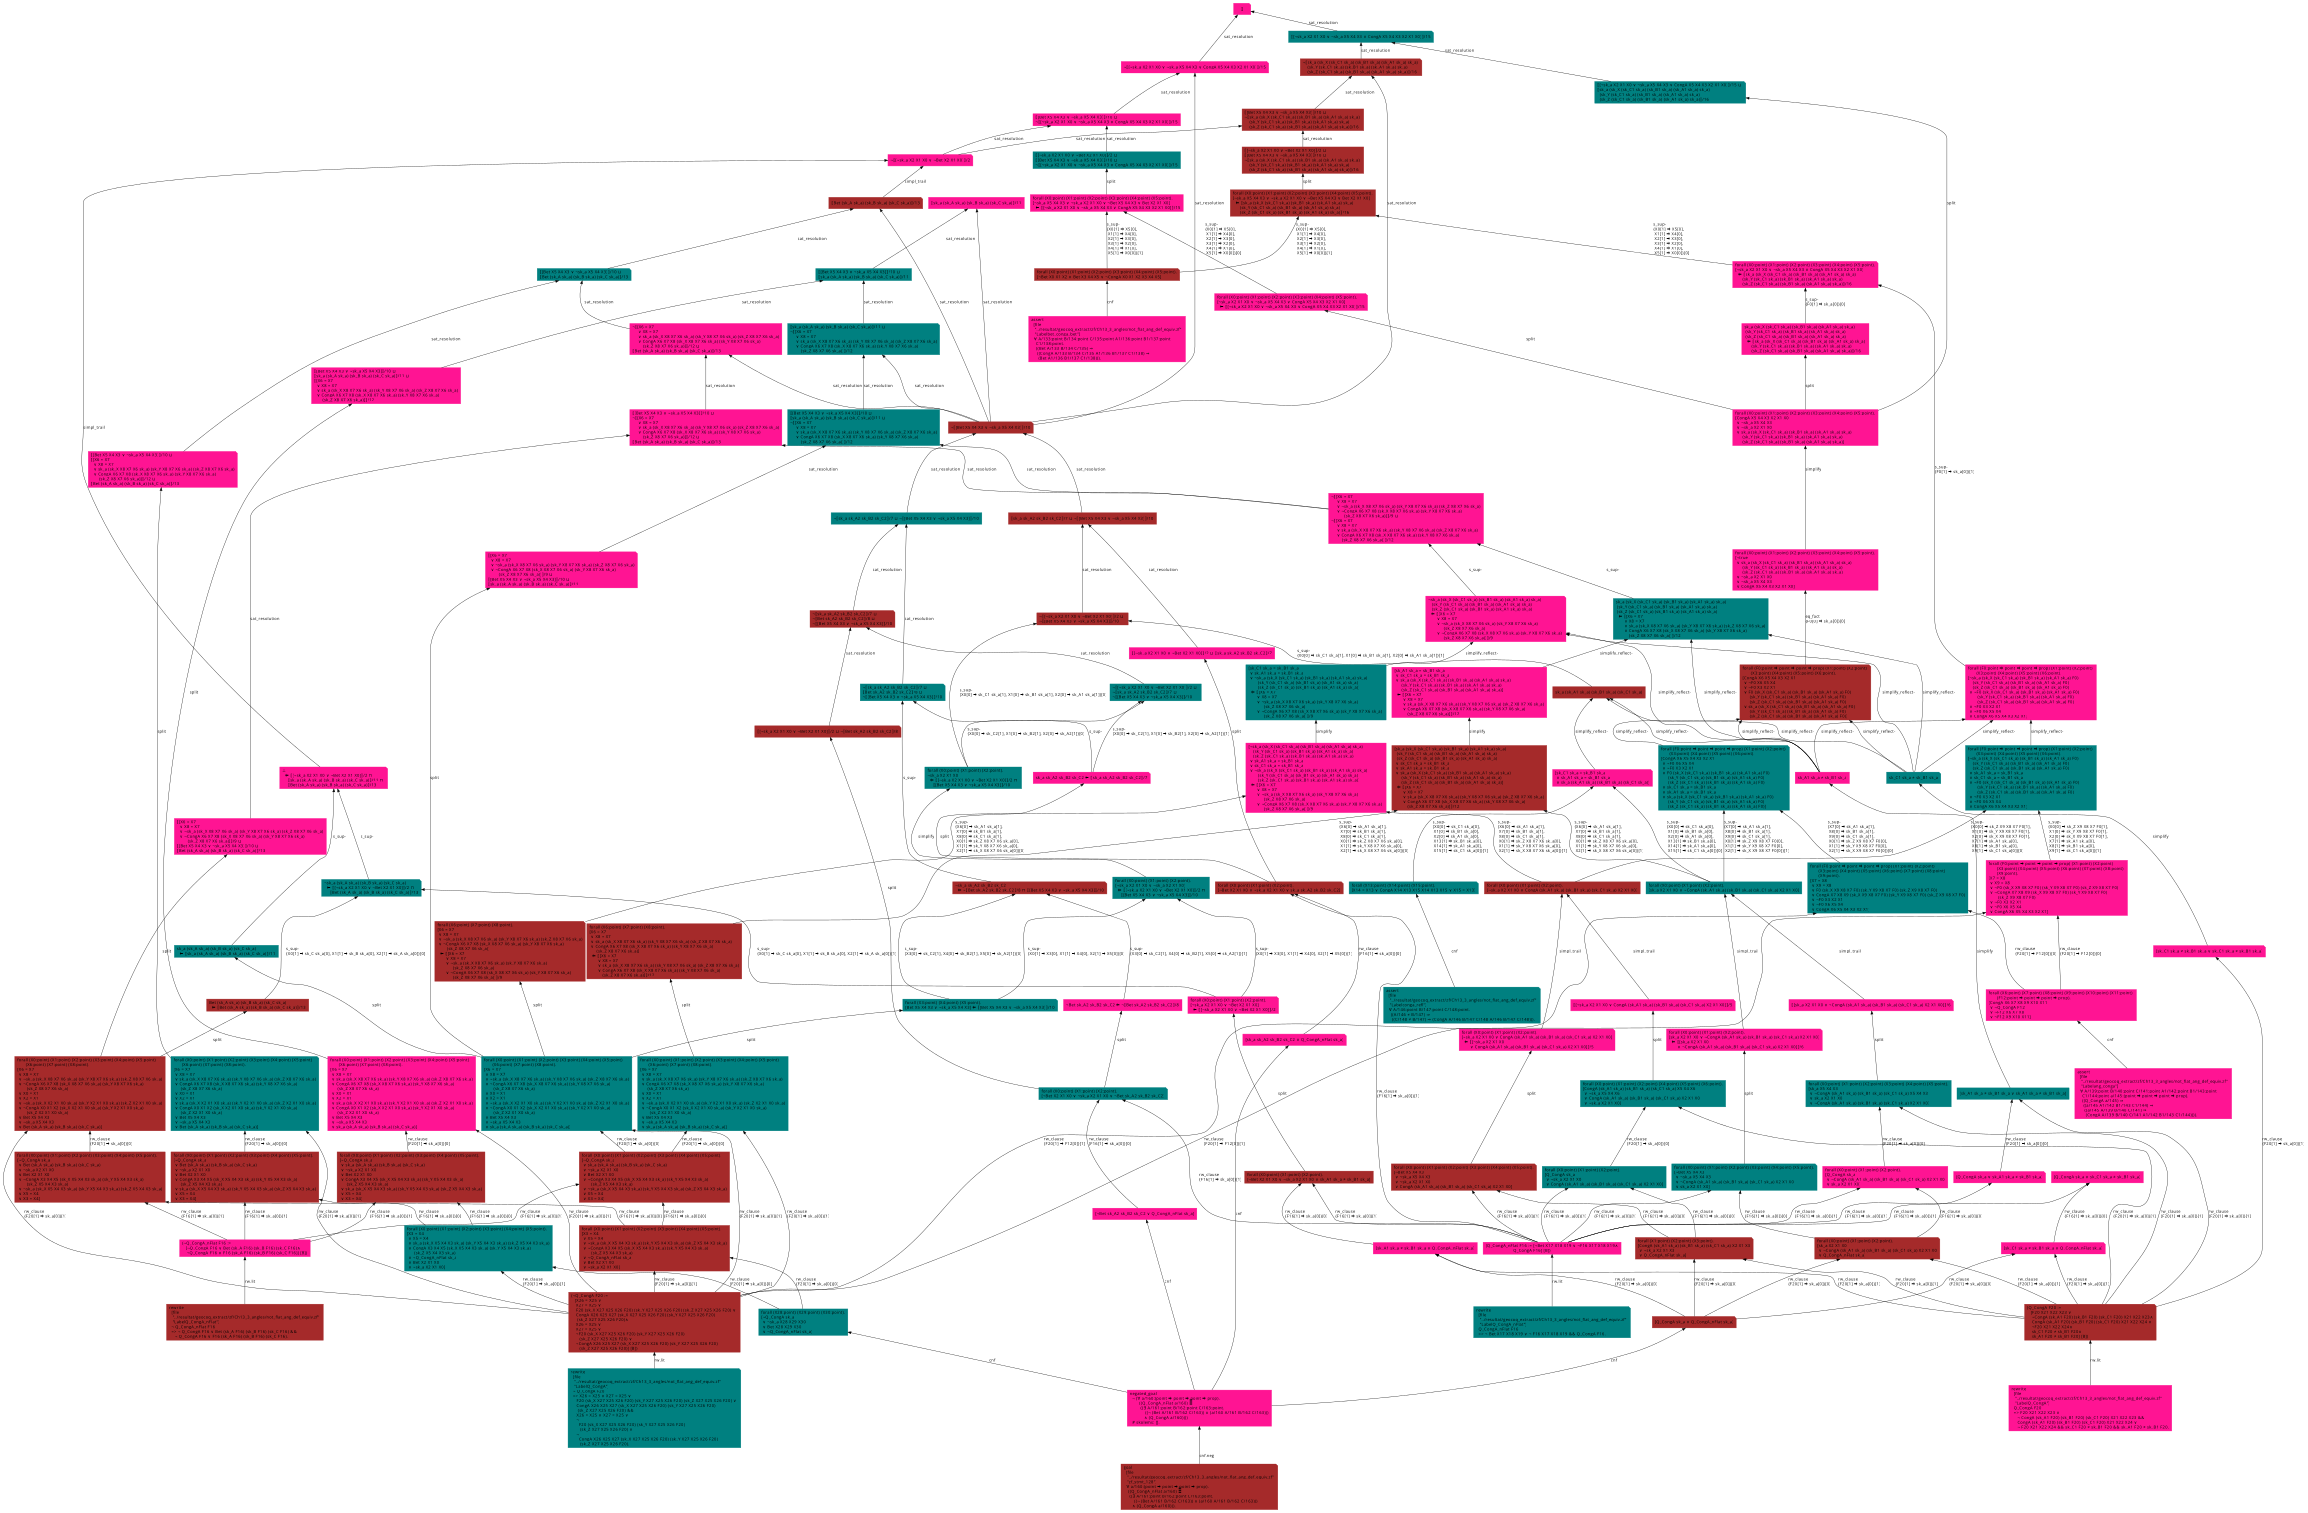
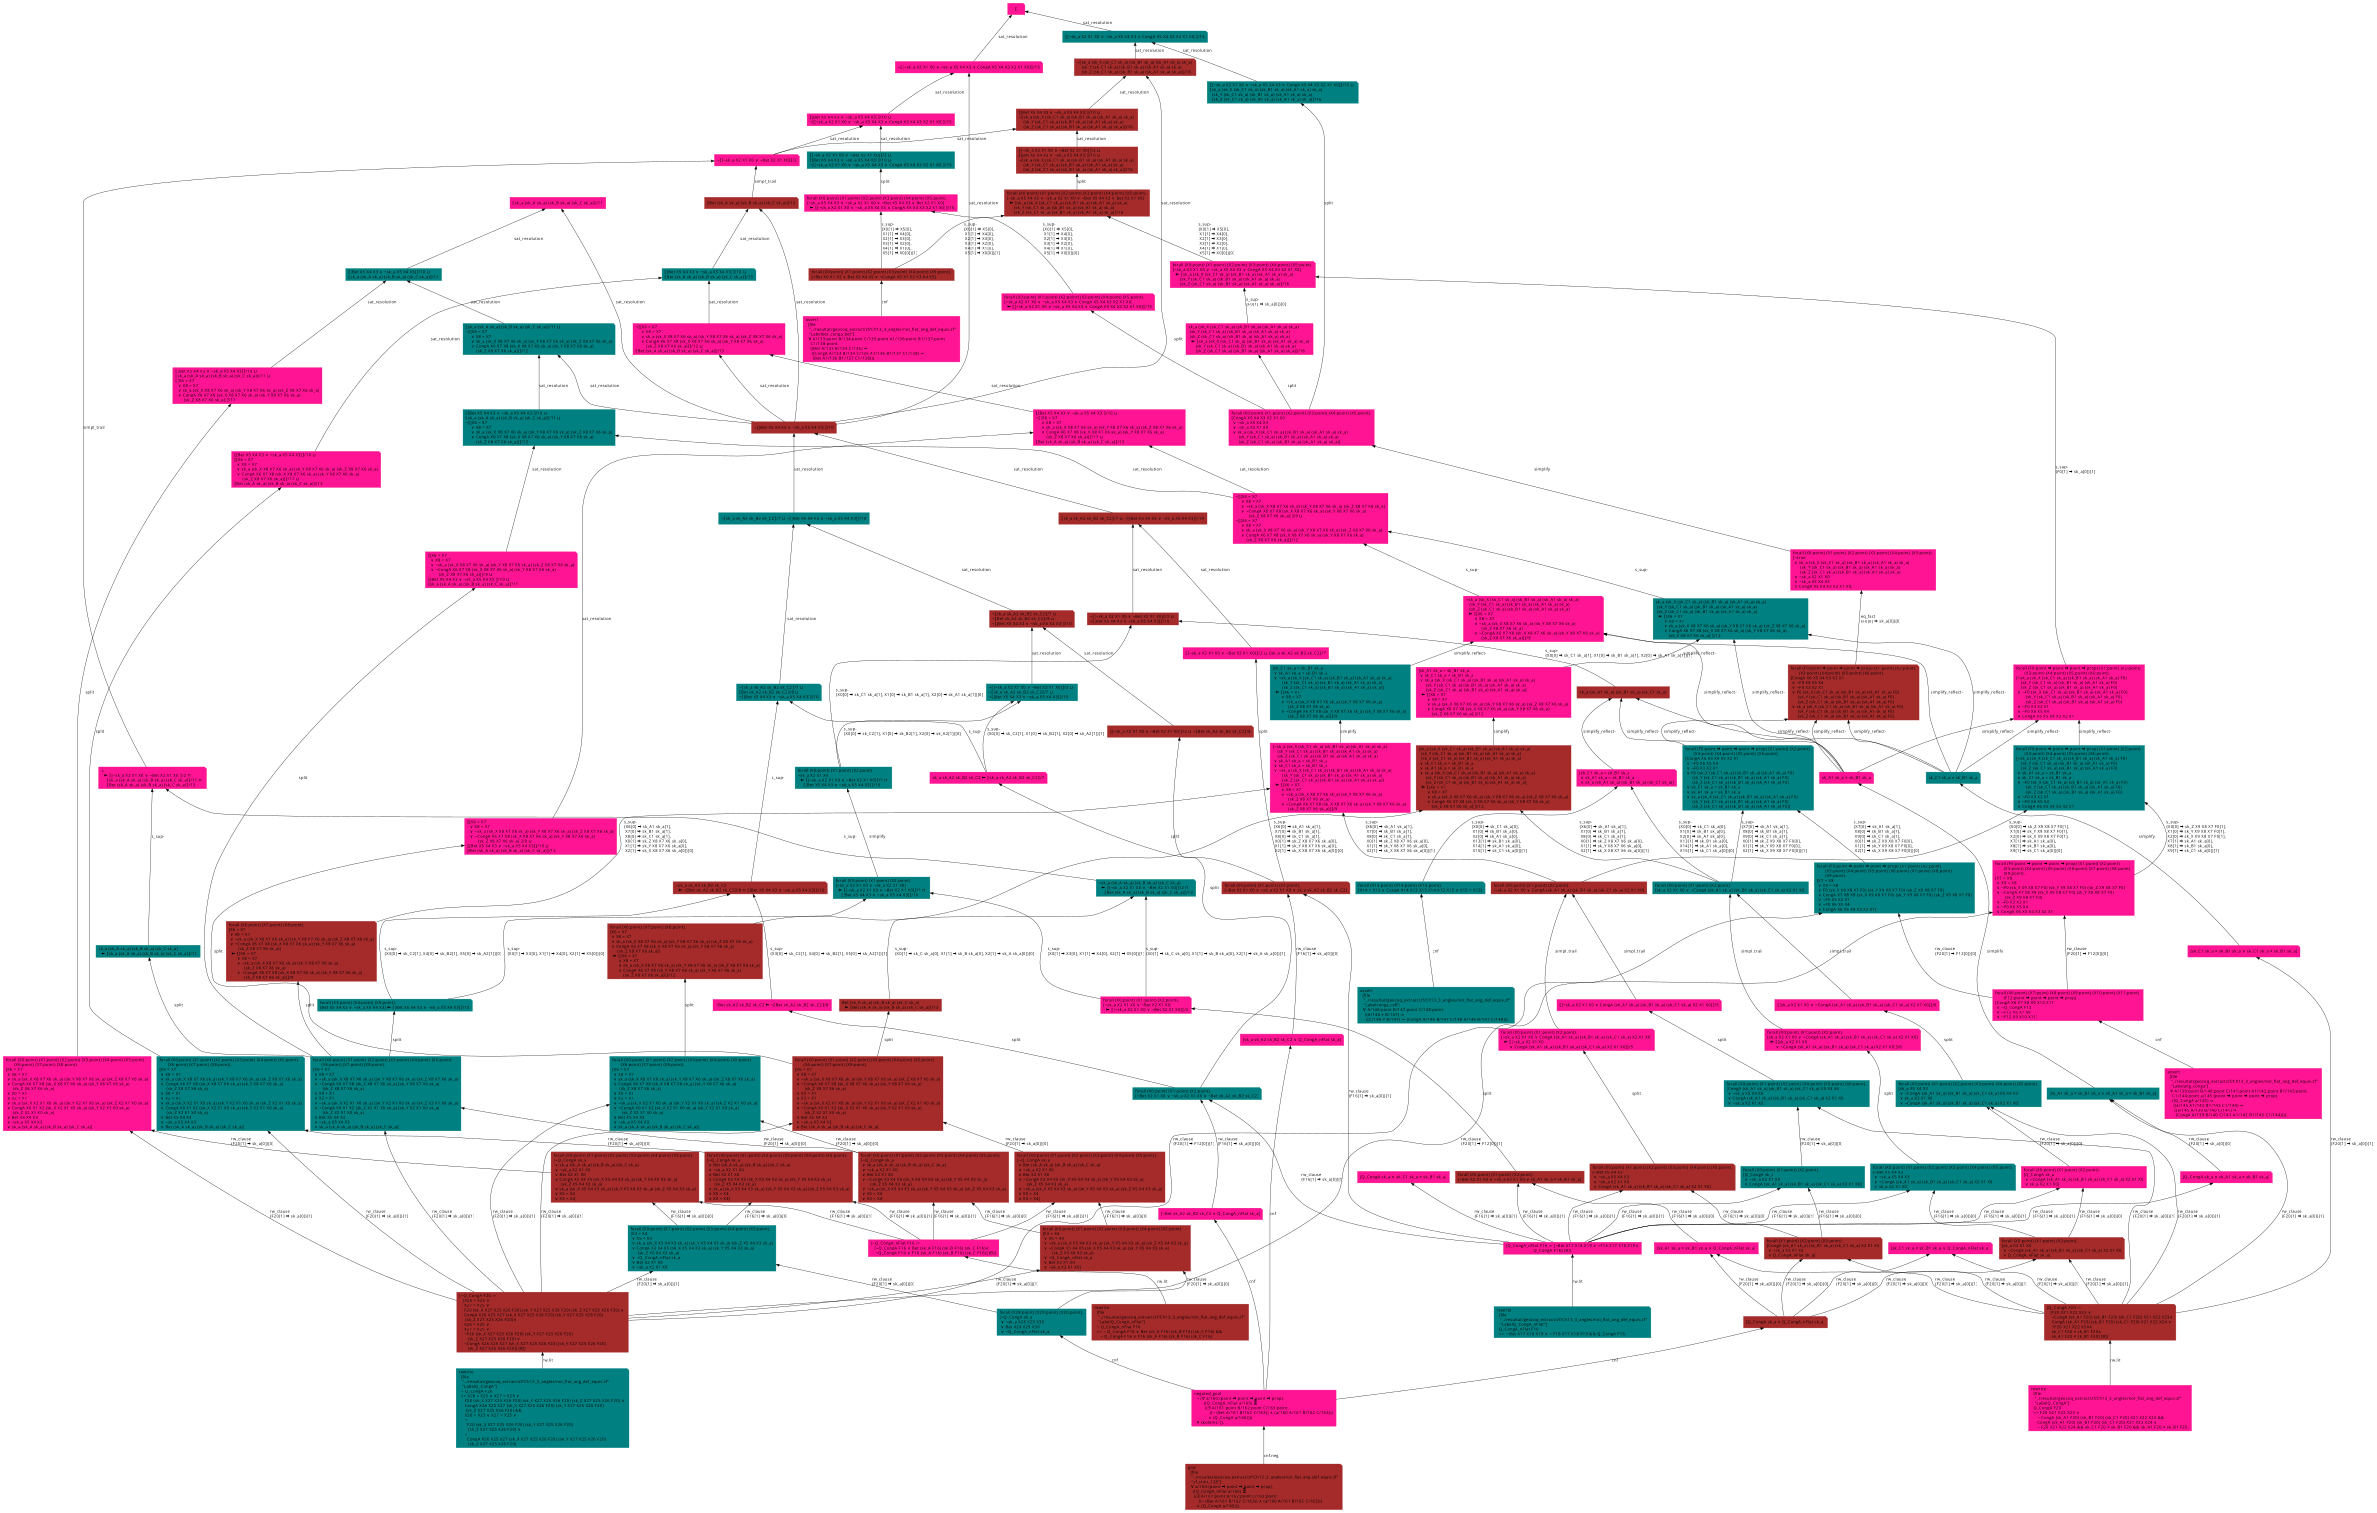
node "sk_A1 sk_a ≠ sk_B1 sk_a": shape box -> note
edge "[sk_C1 sk_a ≠ sk_B1 sk_a ∨ Q_CongA_nFlat sk_a]" -> "[Q_CongA sk_a ∨ sk_C1 sk_a ≠ sk_B1 sk_a]": removed, label "rw_clause {F16[1] → sk_a[0]}[0]"
node "[¬Bet sk_A2 sk_B2 sk_C2 ∨ Q_CongA_nFlat sk_a]": shape box -> note
